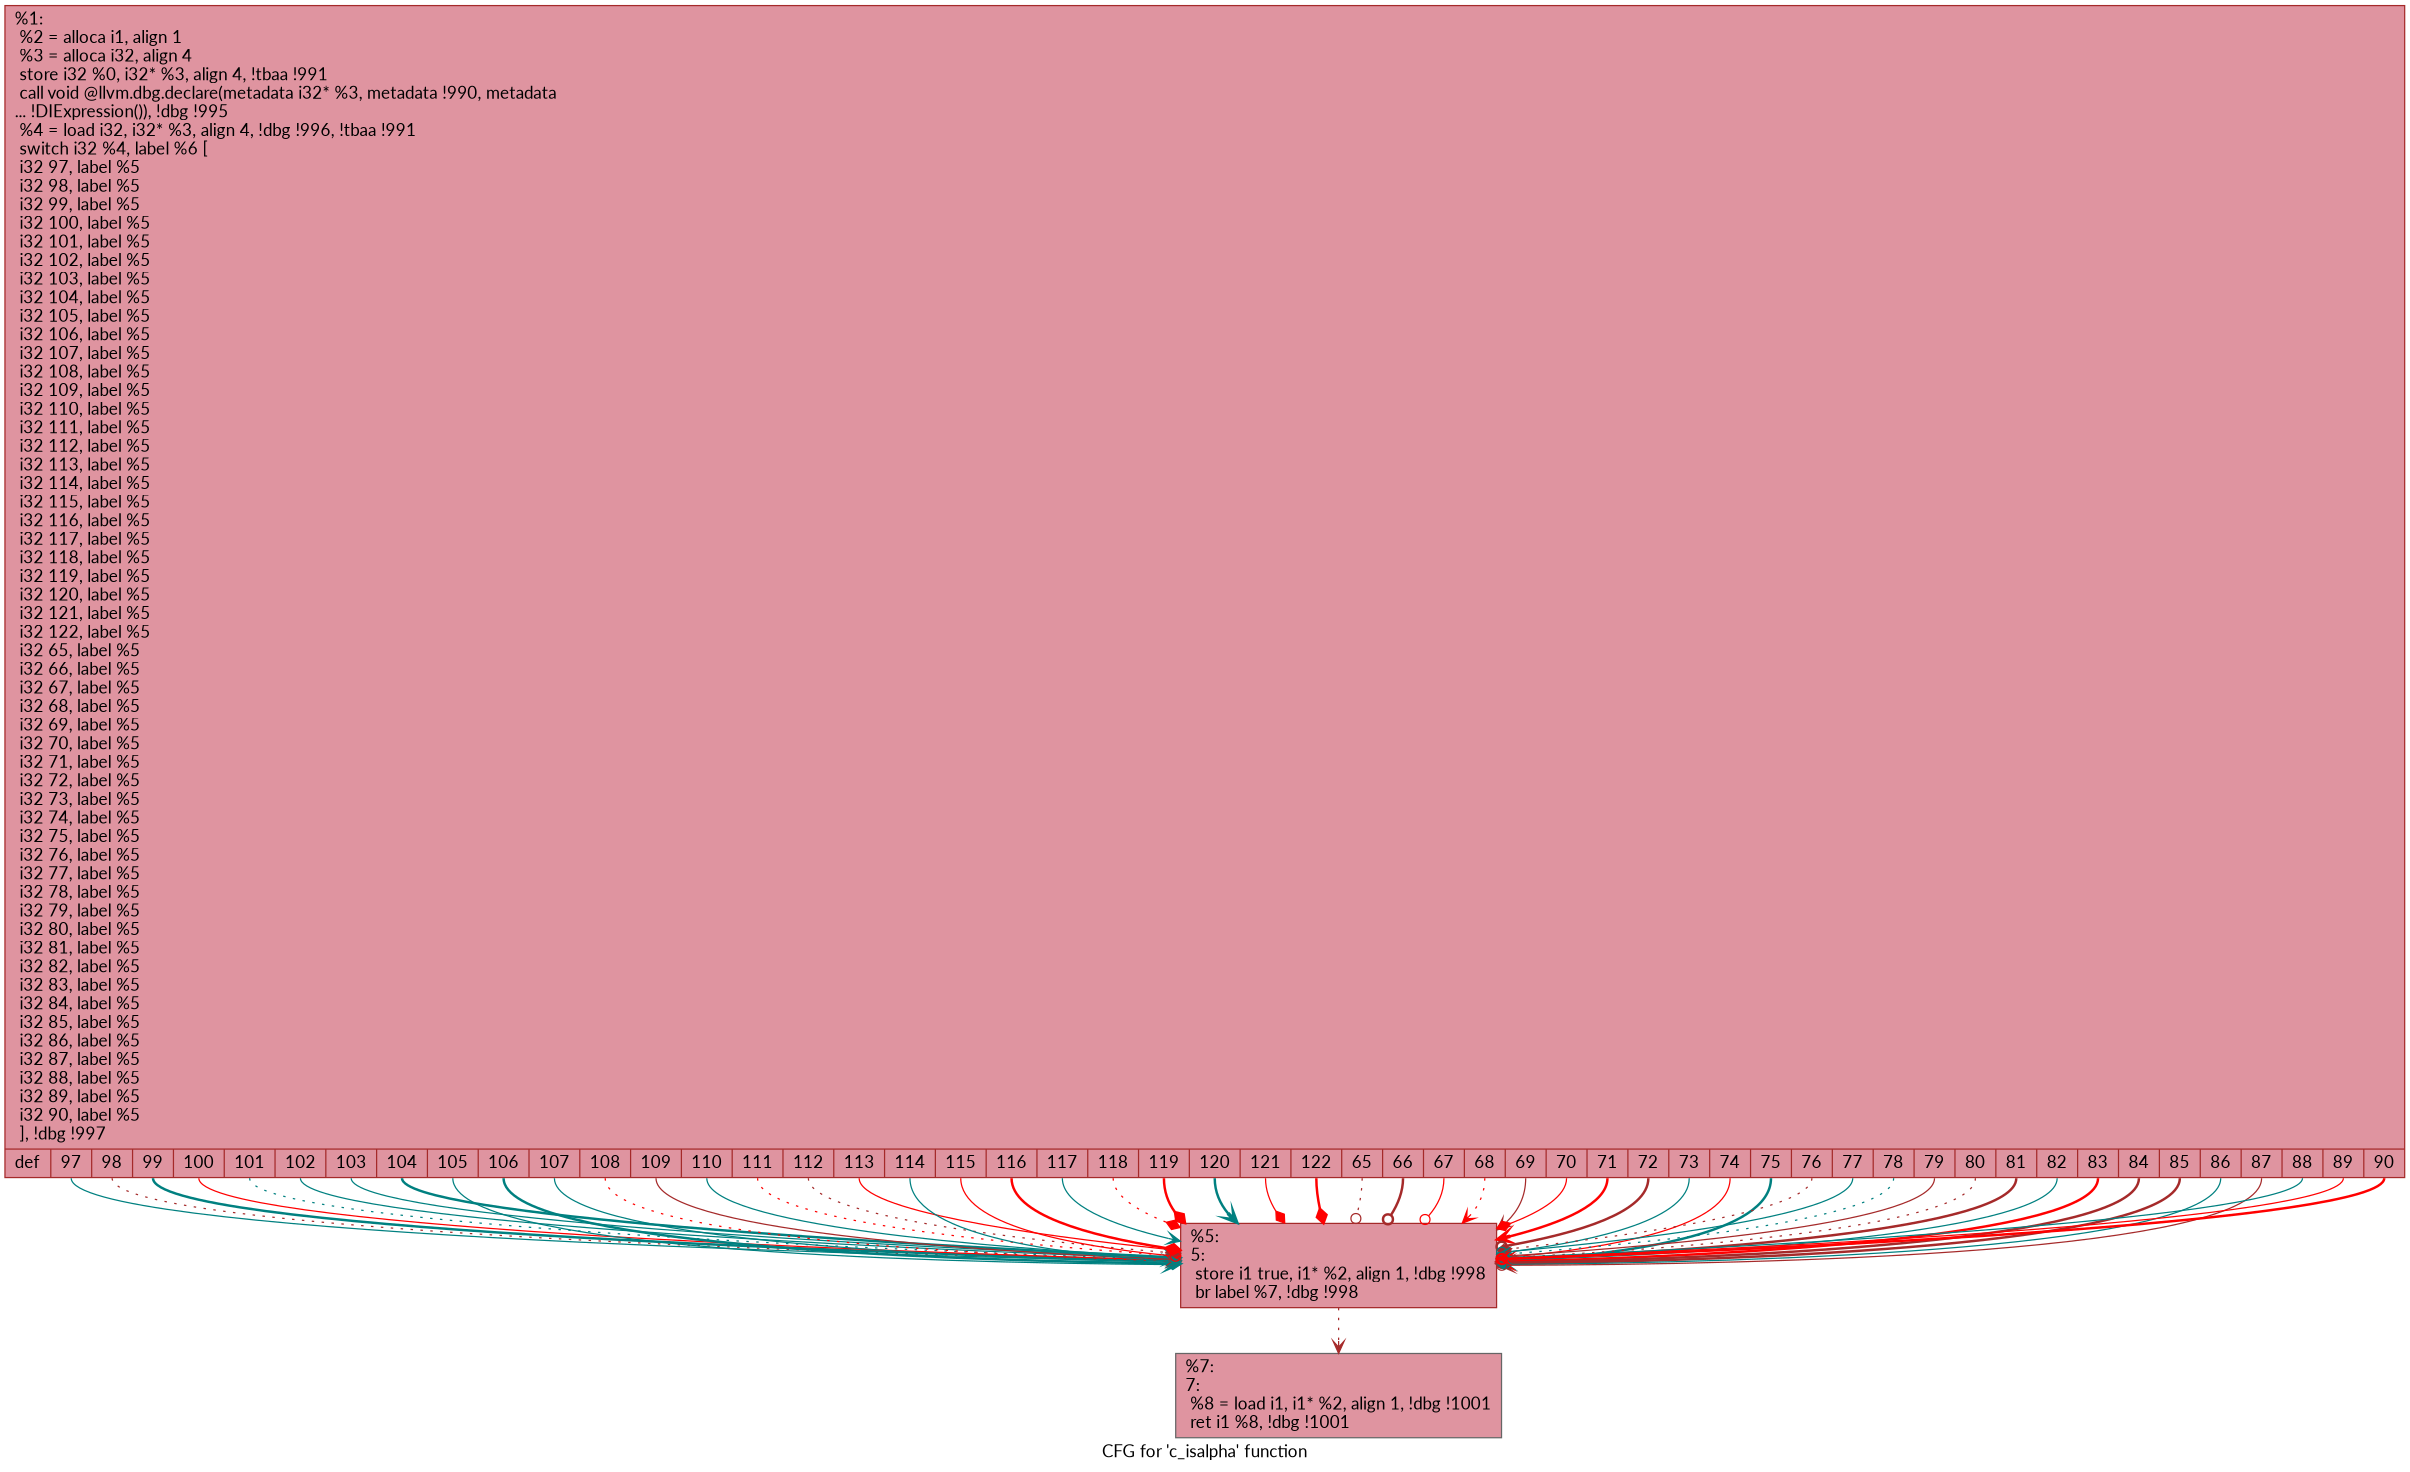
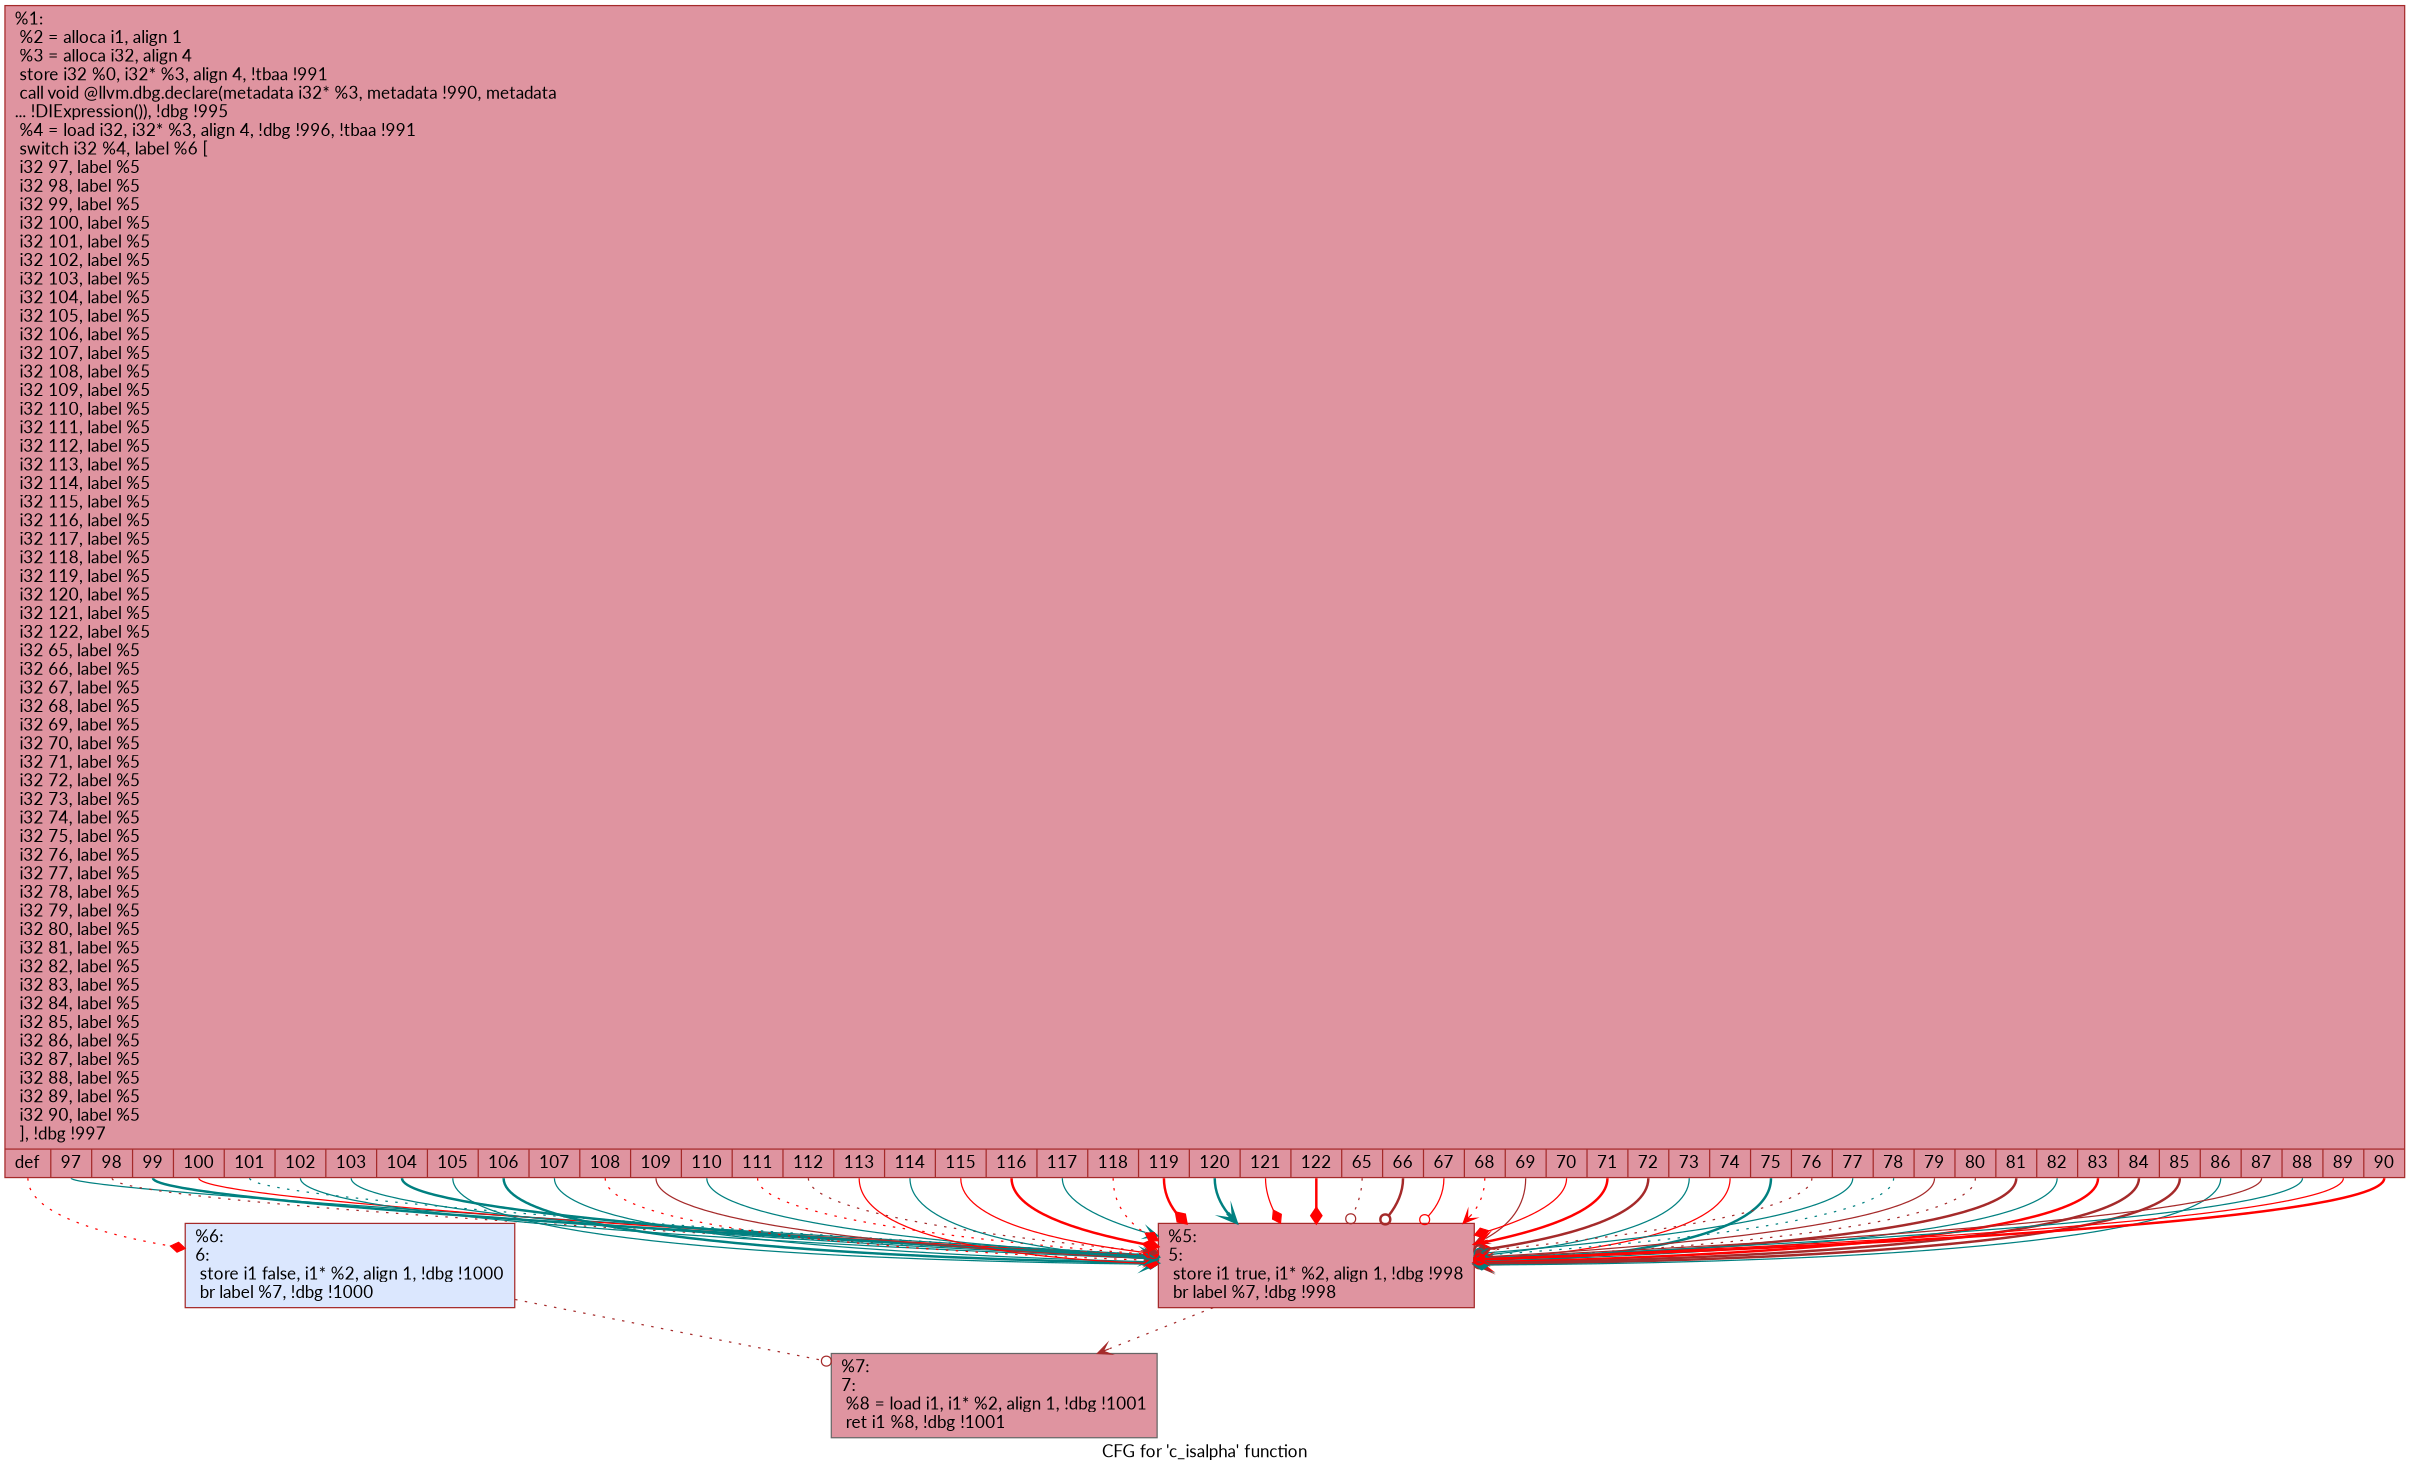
node "%6:": added
